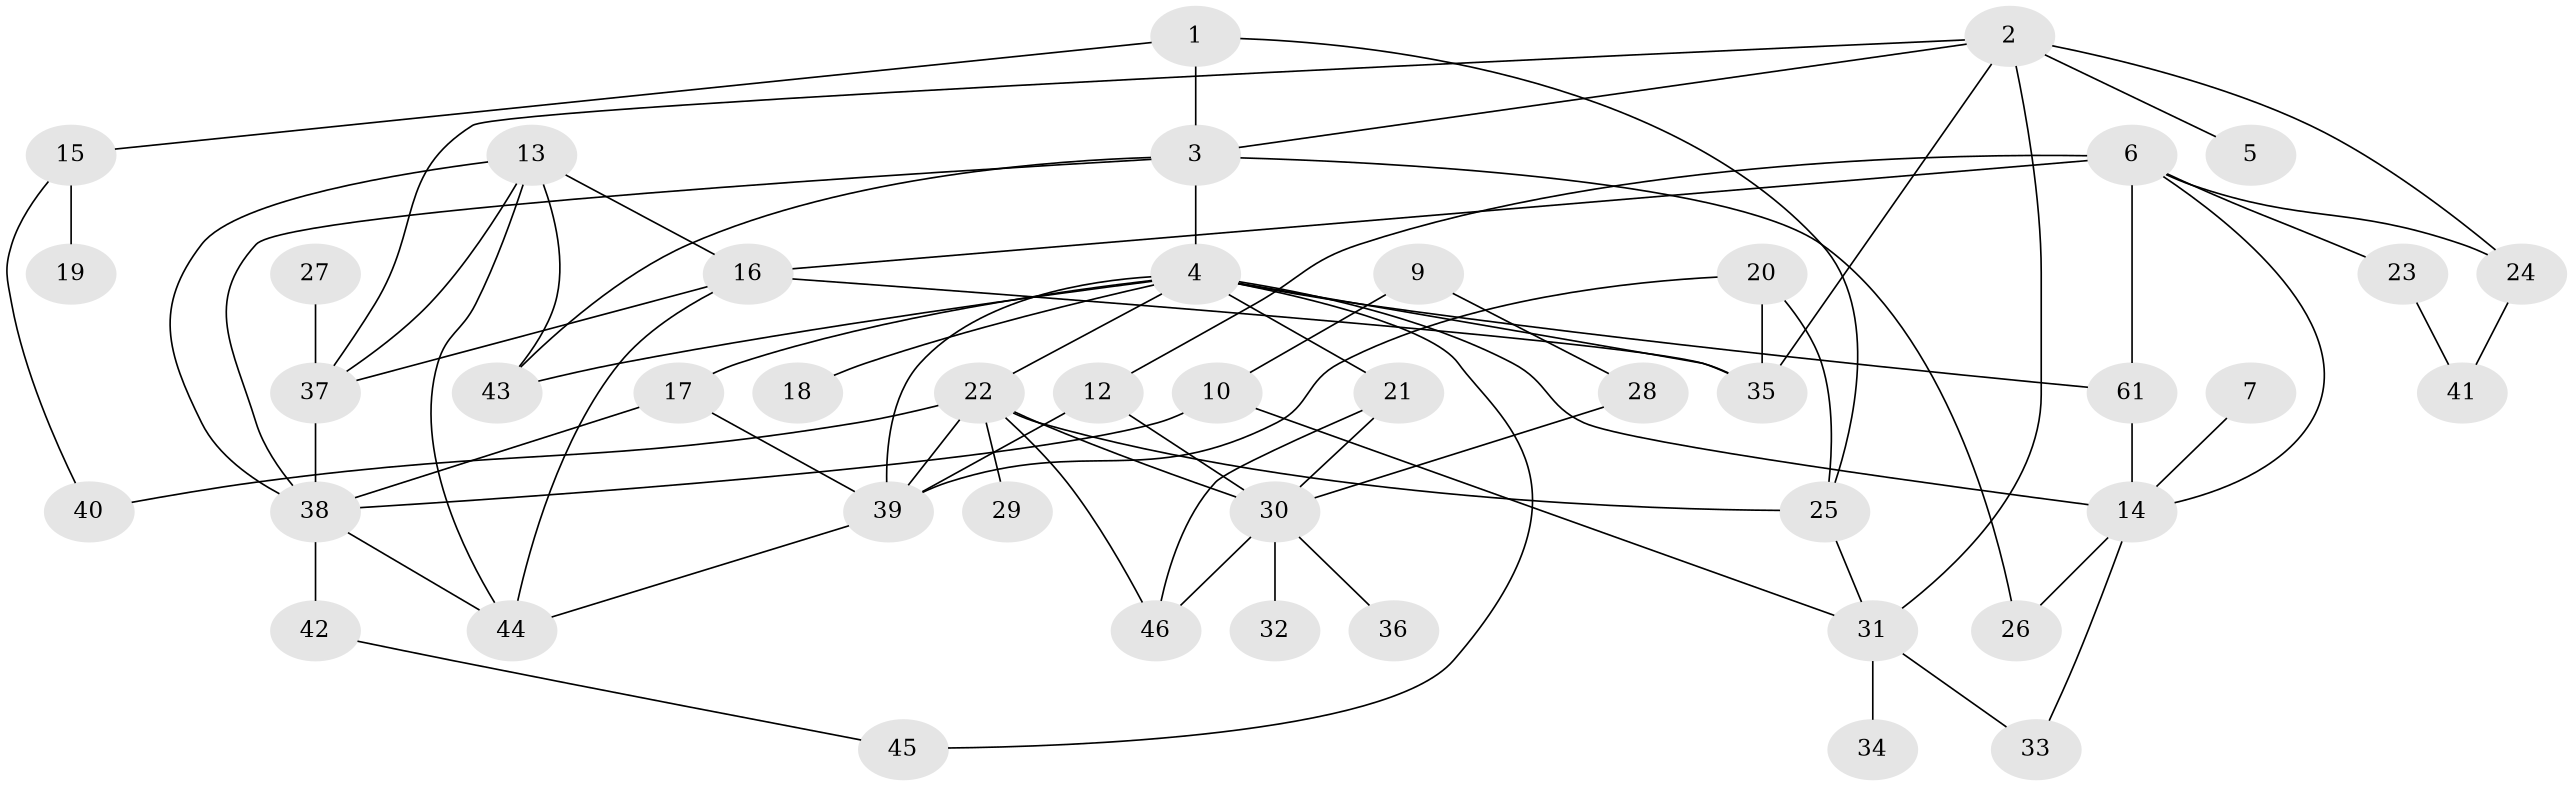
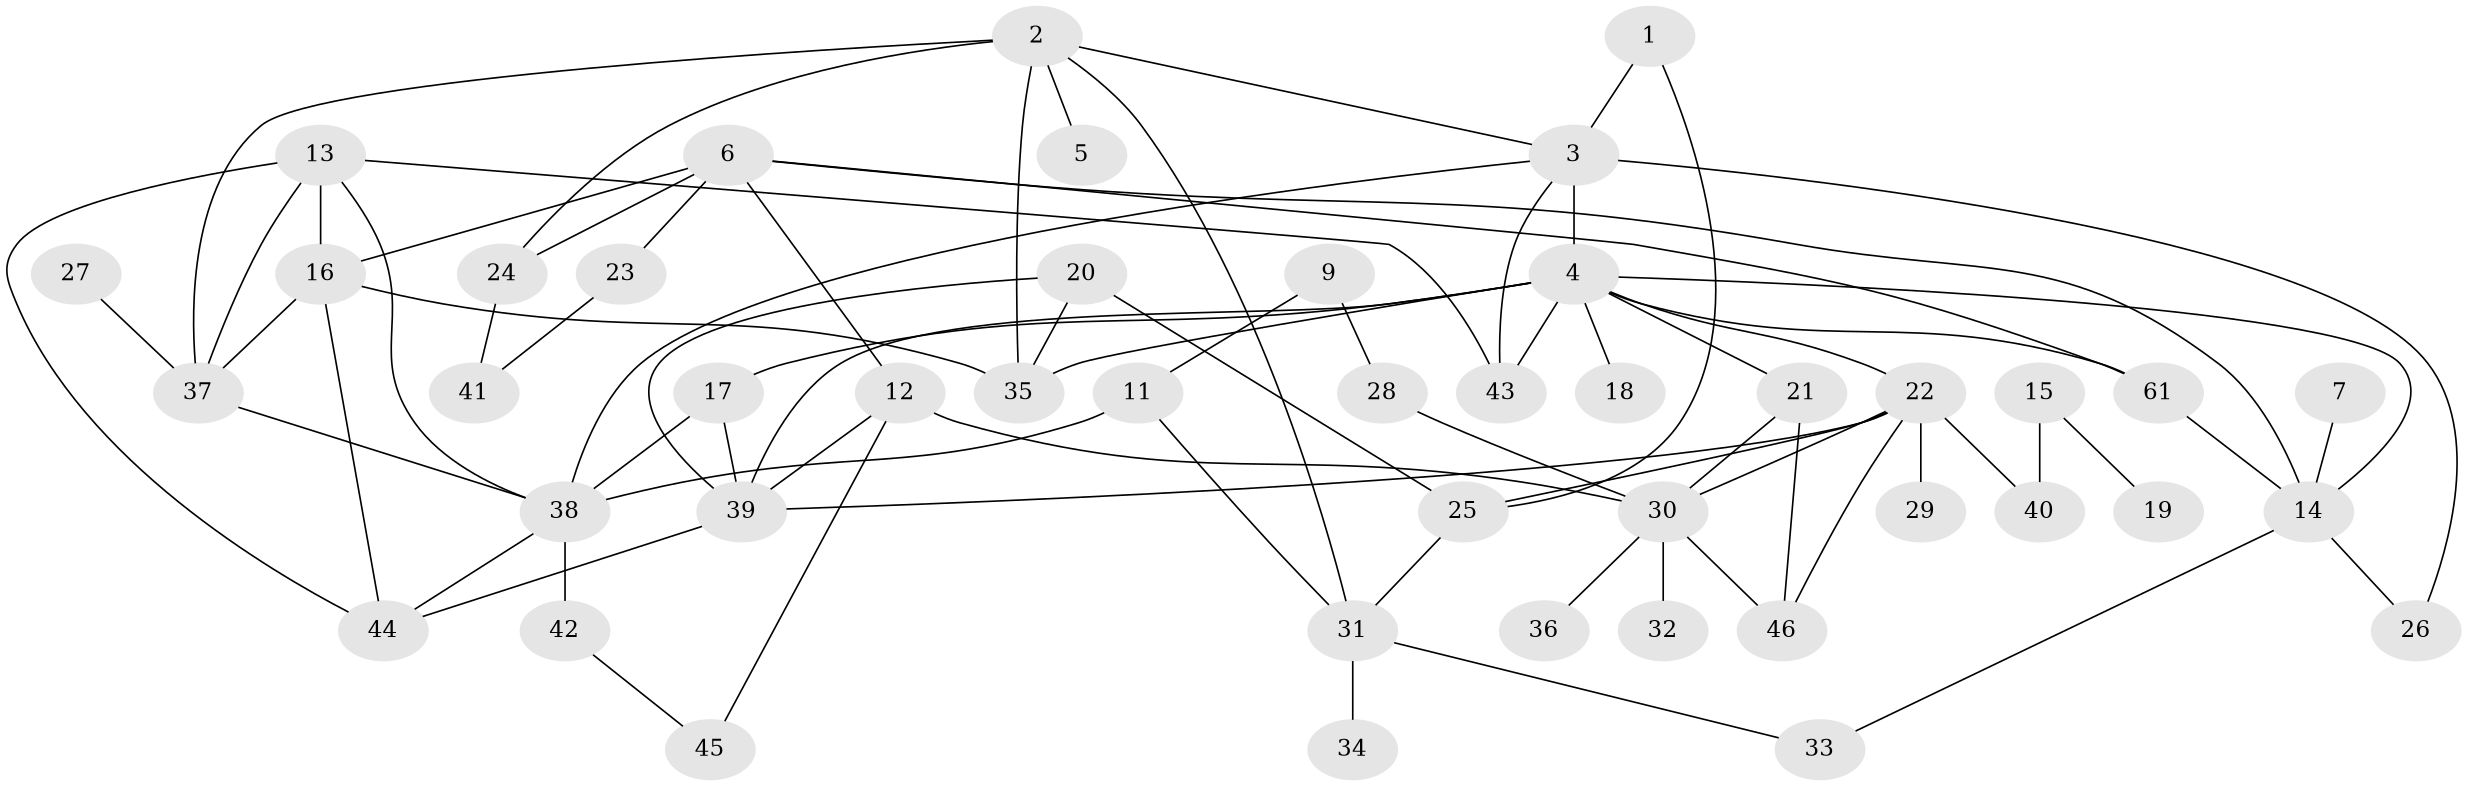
edge "1" -- "15": removed
node "10": label "10" -> "11"
edge "4" -- "45": now "12" -- "45"
